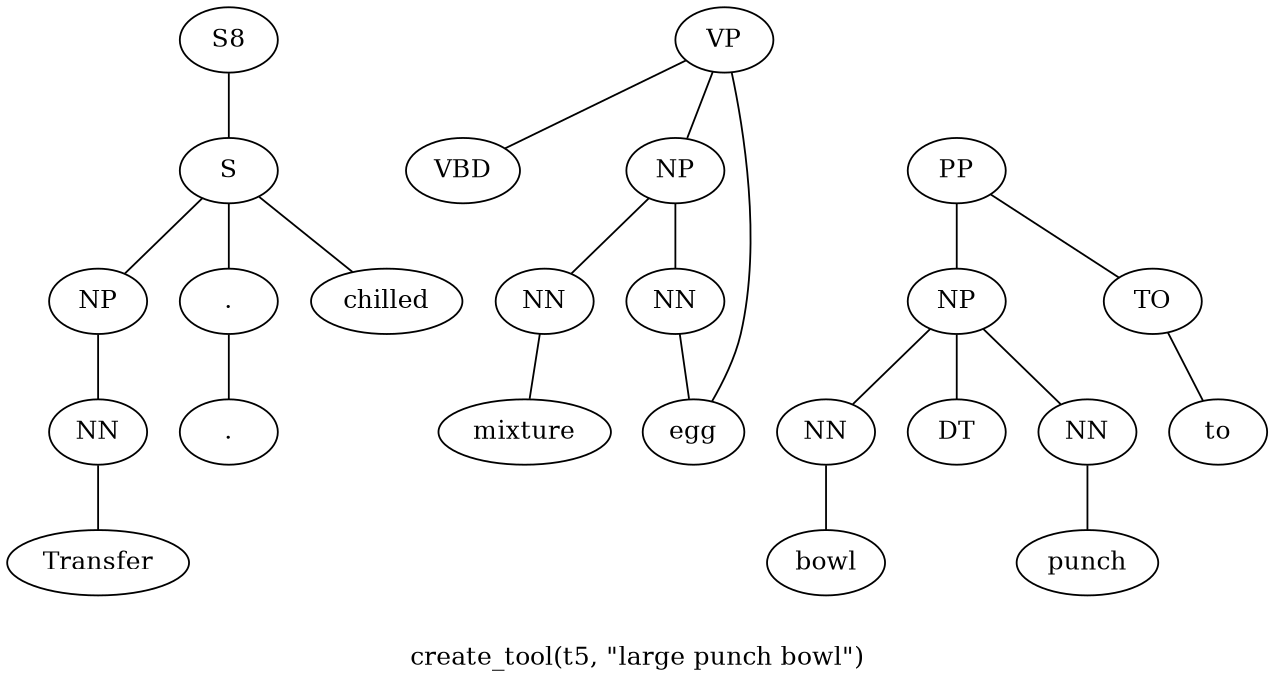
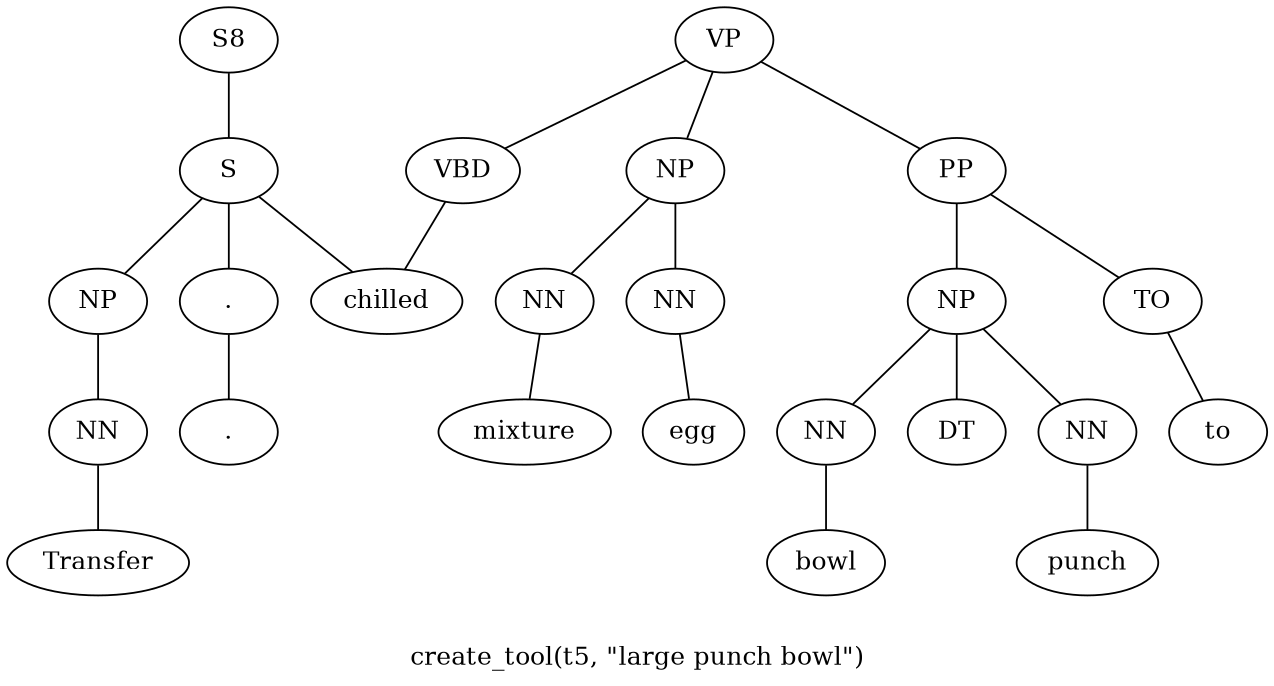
edge "VBD" -- "chilled": added
edge "VP" -- "egg": now "VP" -- "PP"
